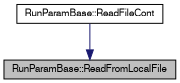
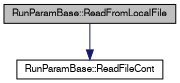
edge "RunParamBase::ReadFileCont" -> "RunParamBase::ReadFromLocalFile": reversed
